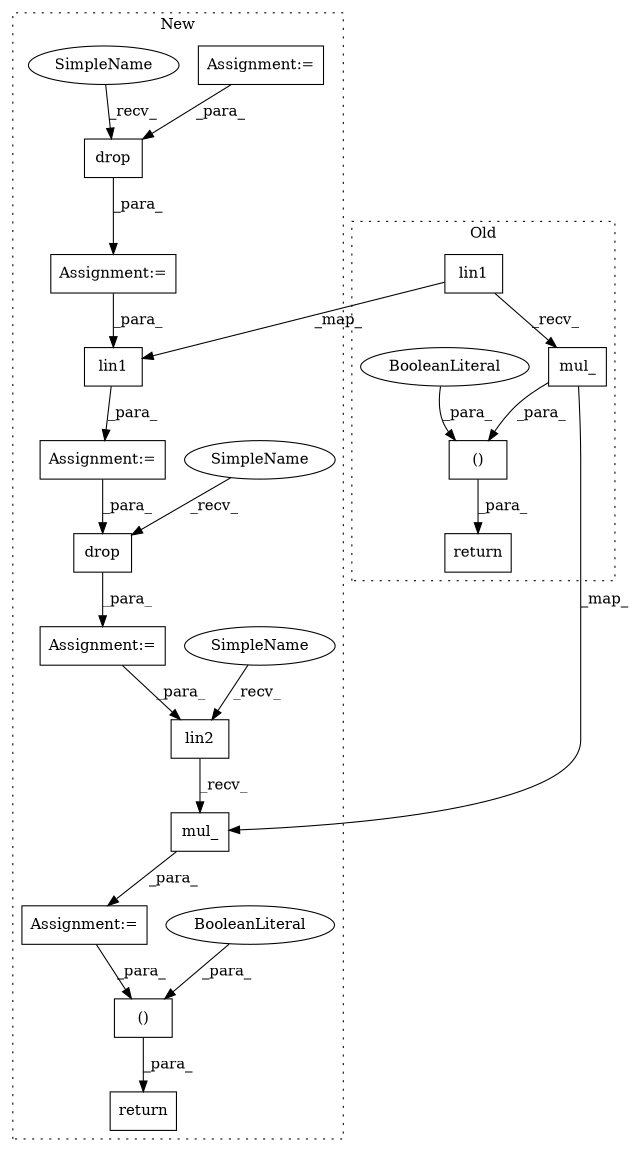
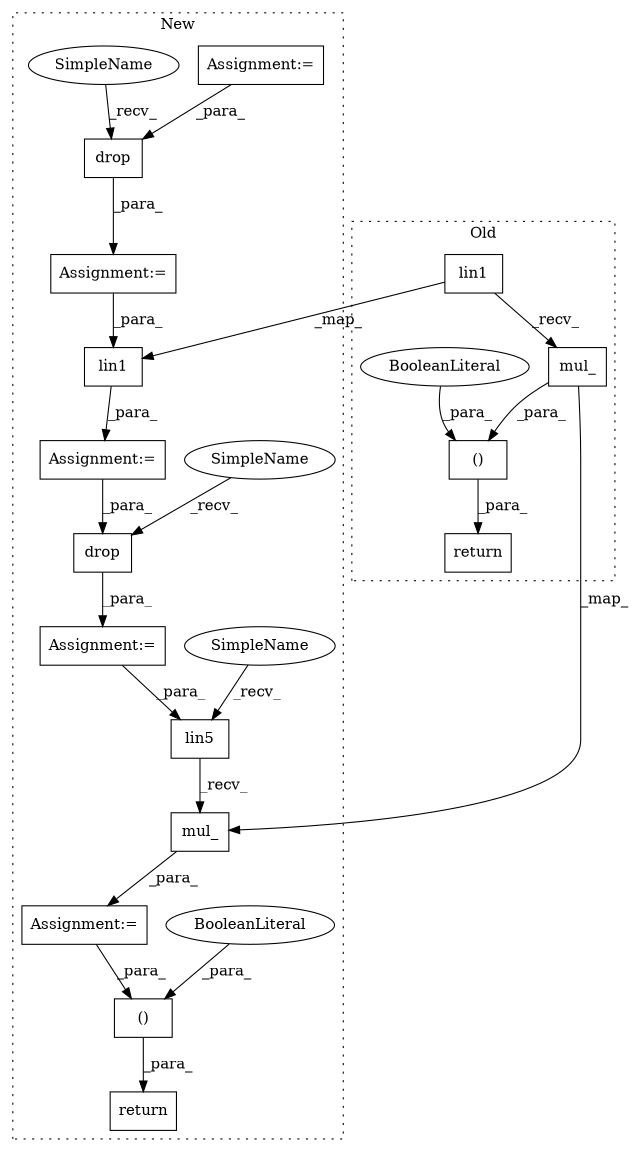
node "lin2": label "lin2" -> "lin5"
